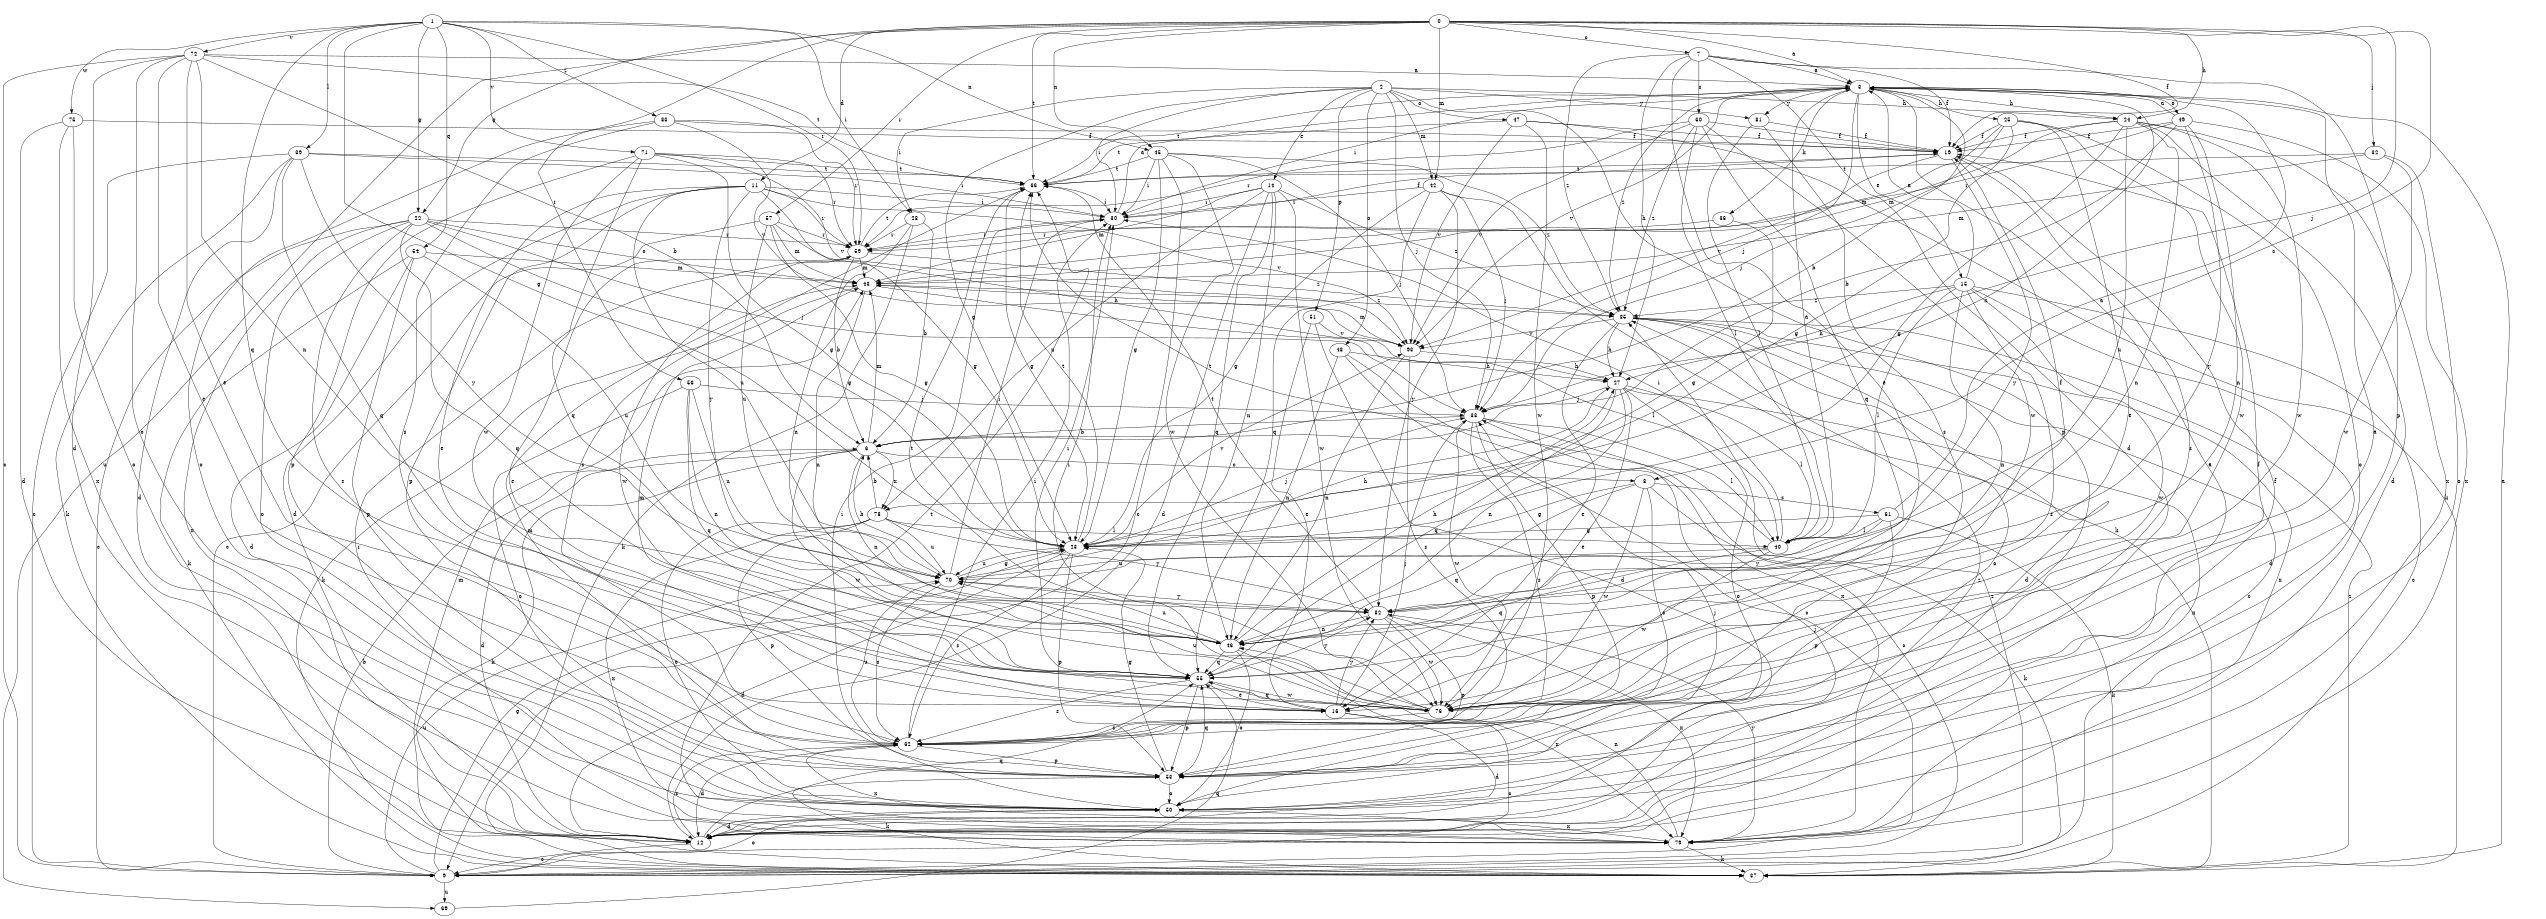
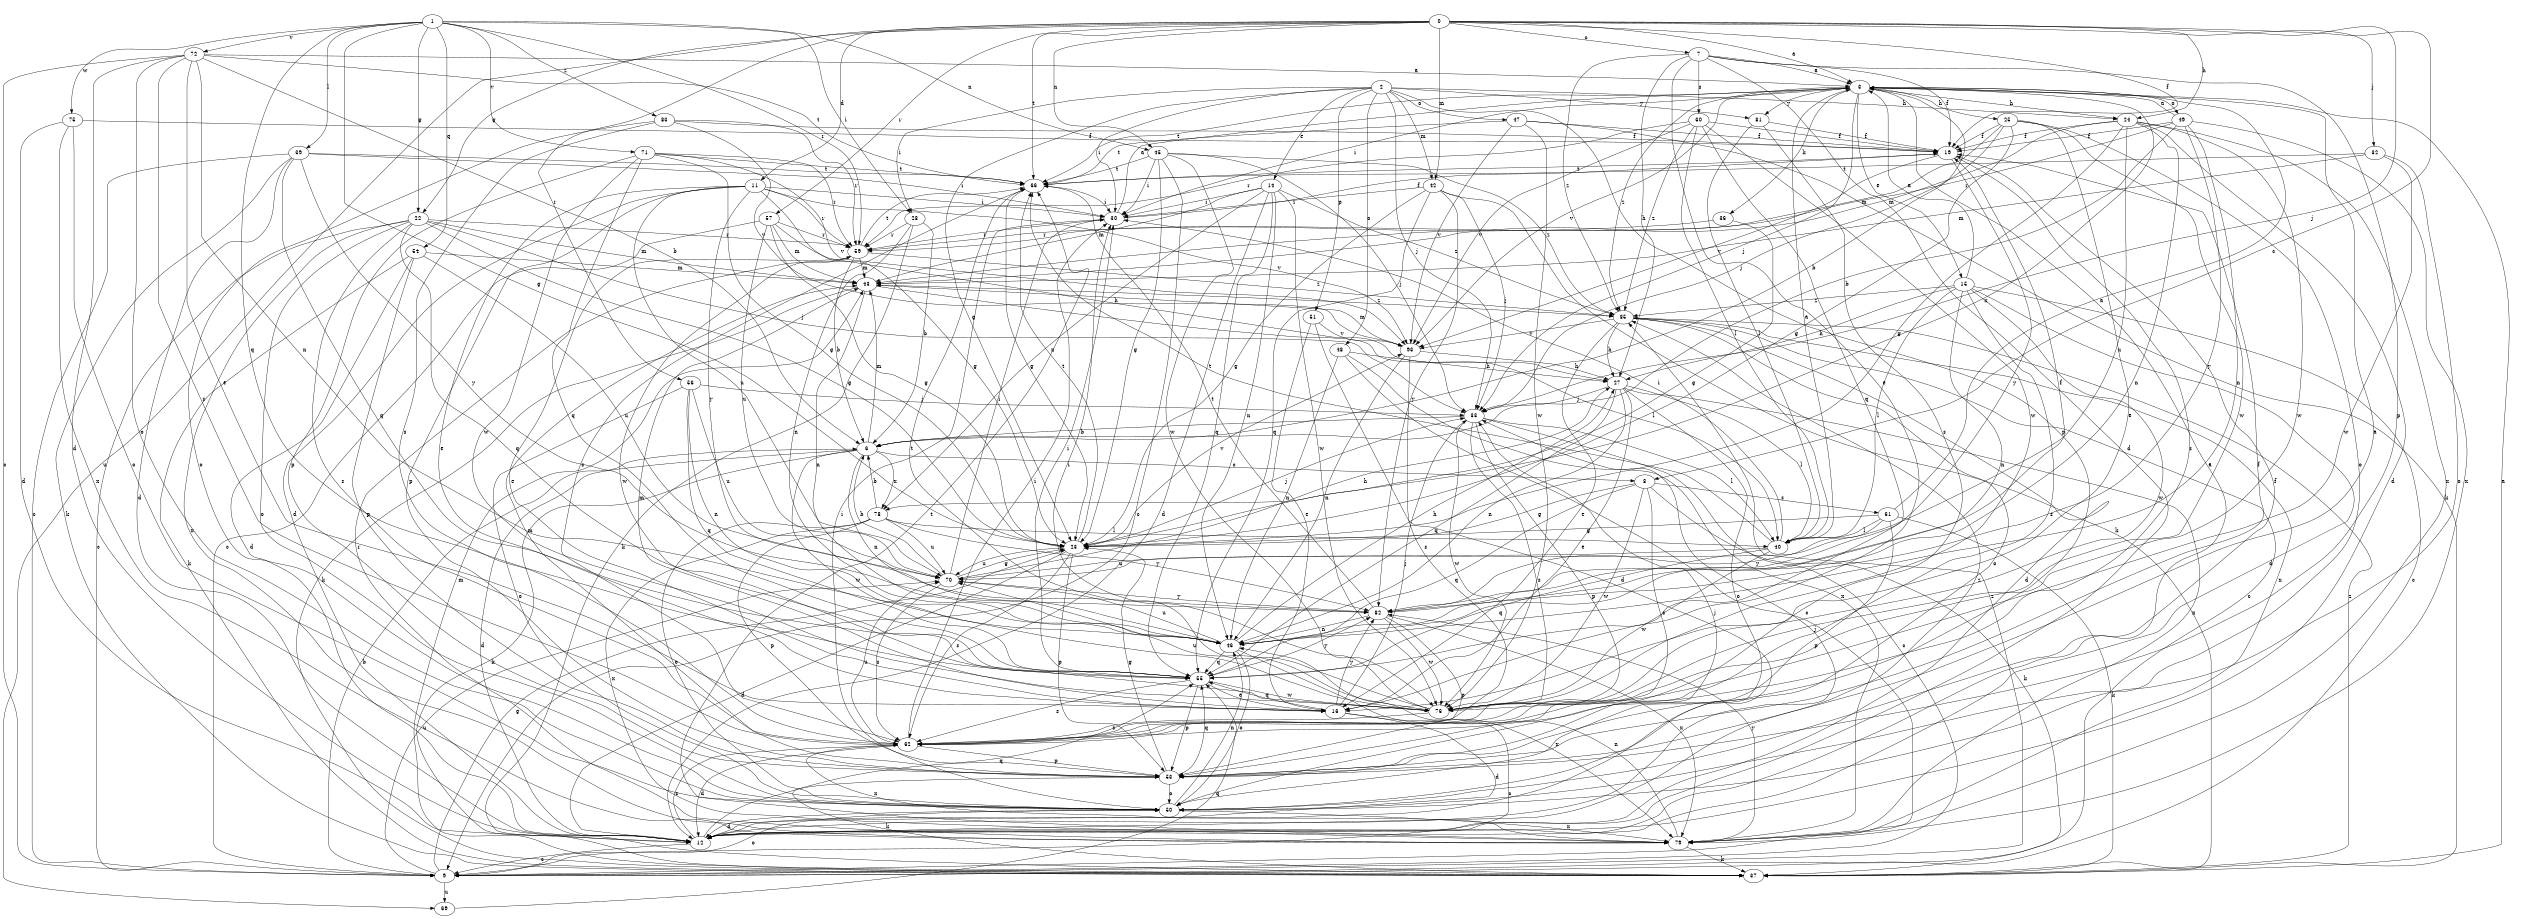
edge "22" -> "43": label "o" -> "m"
edge "72" -> "62": label "e" -> "s"
edge "50" -> "46": added, label "n"
